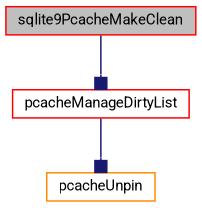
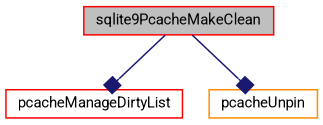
edge "pcacheManageDirtyList" -> "pcacheUnpin": now "sqlite9PcacheMakeClean" -> "pcacheUnpin"
